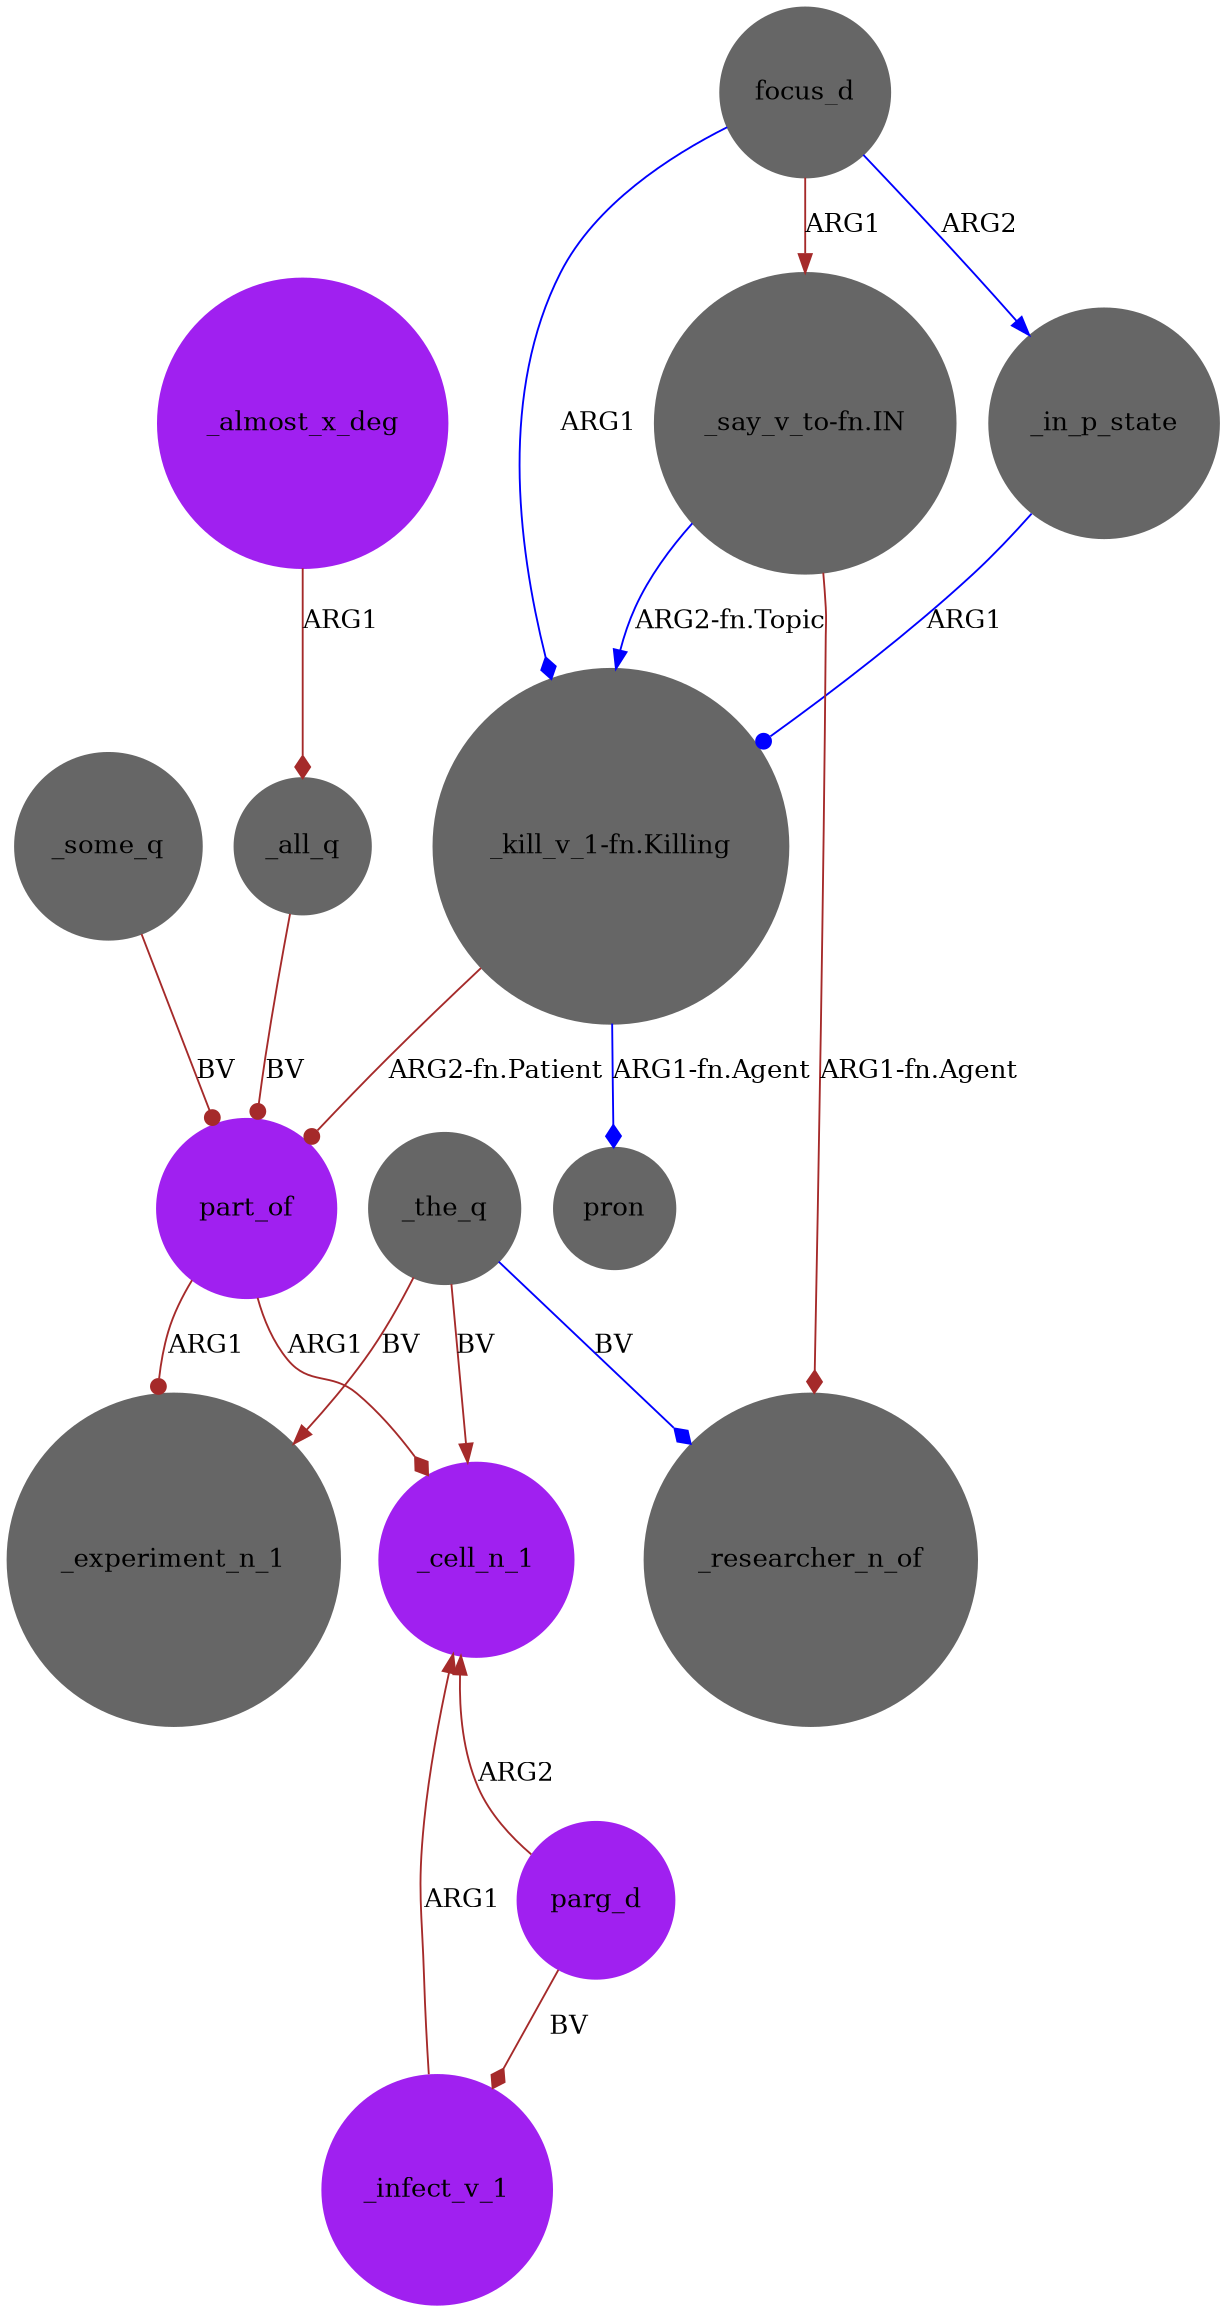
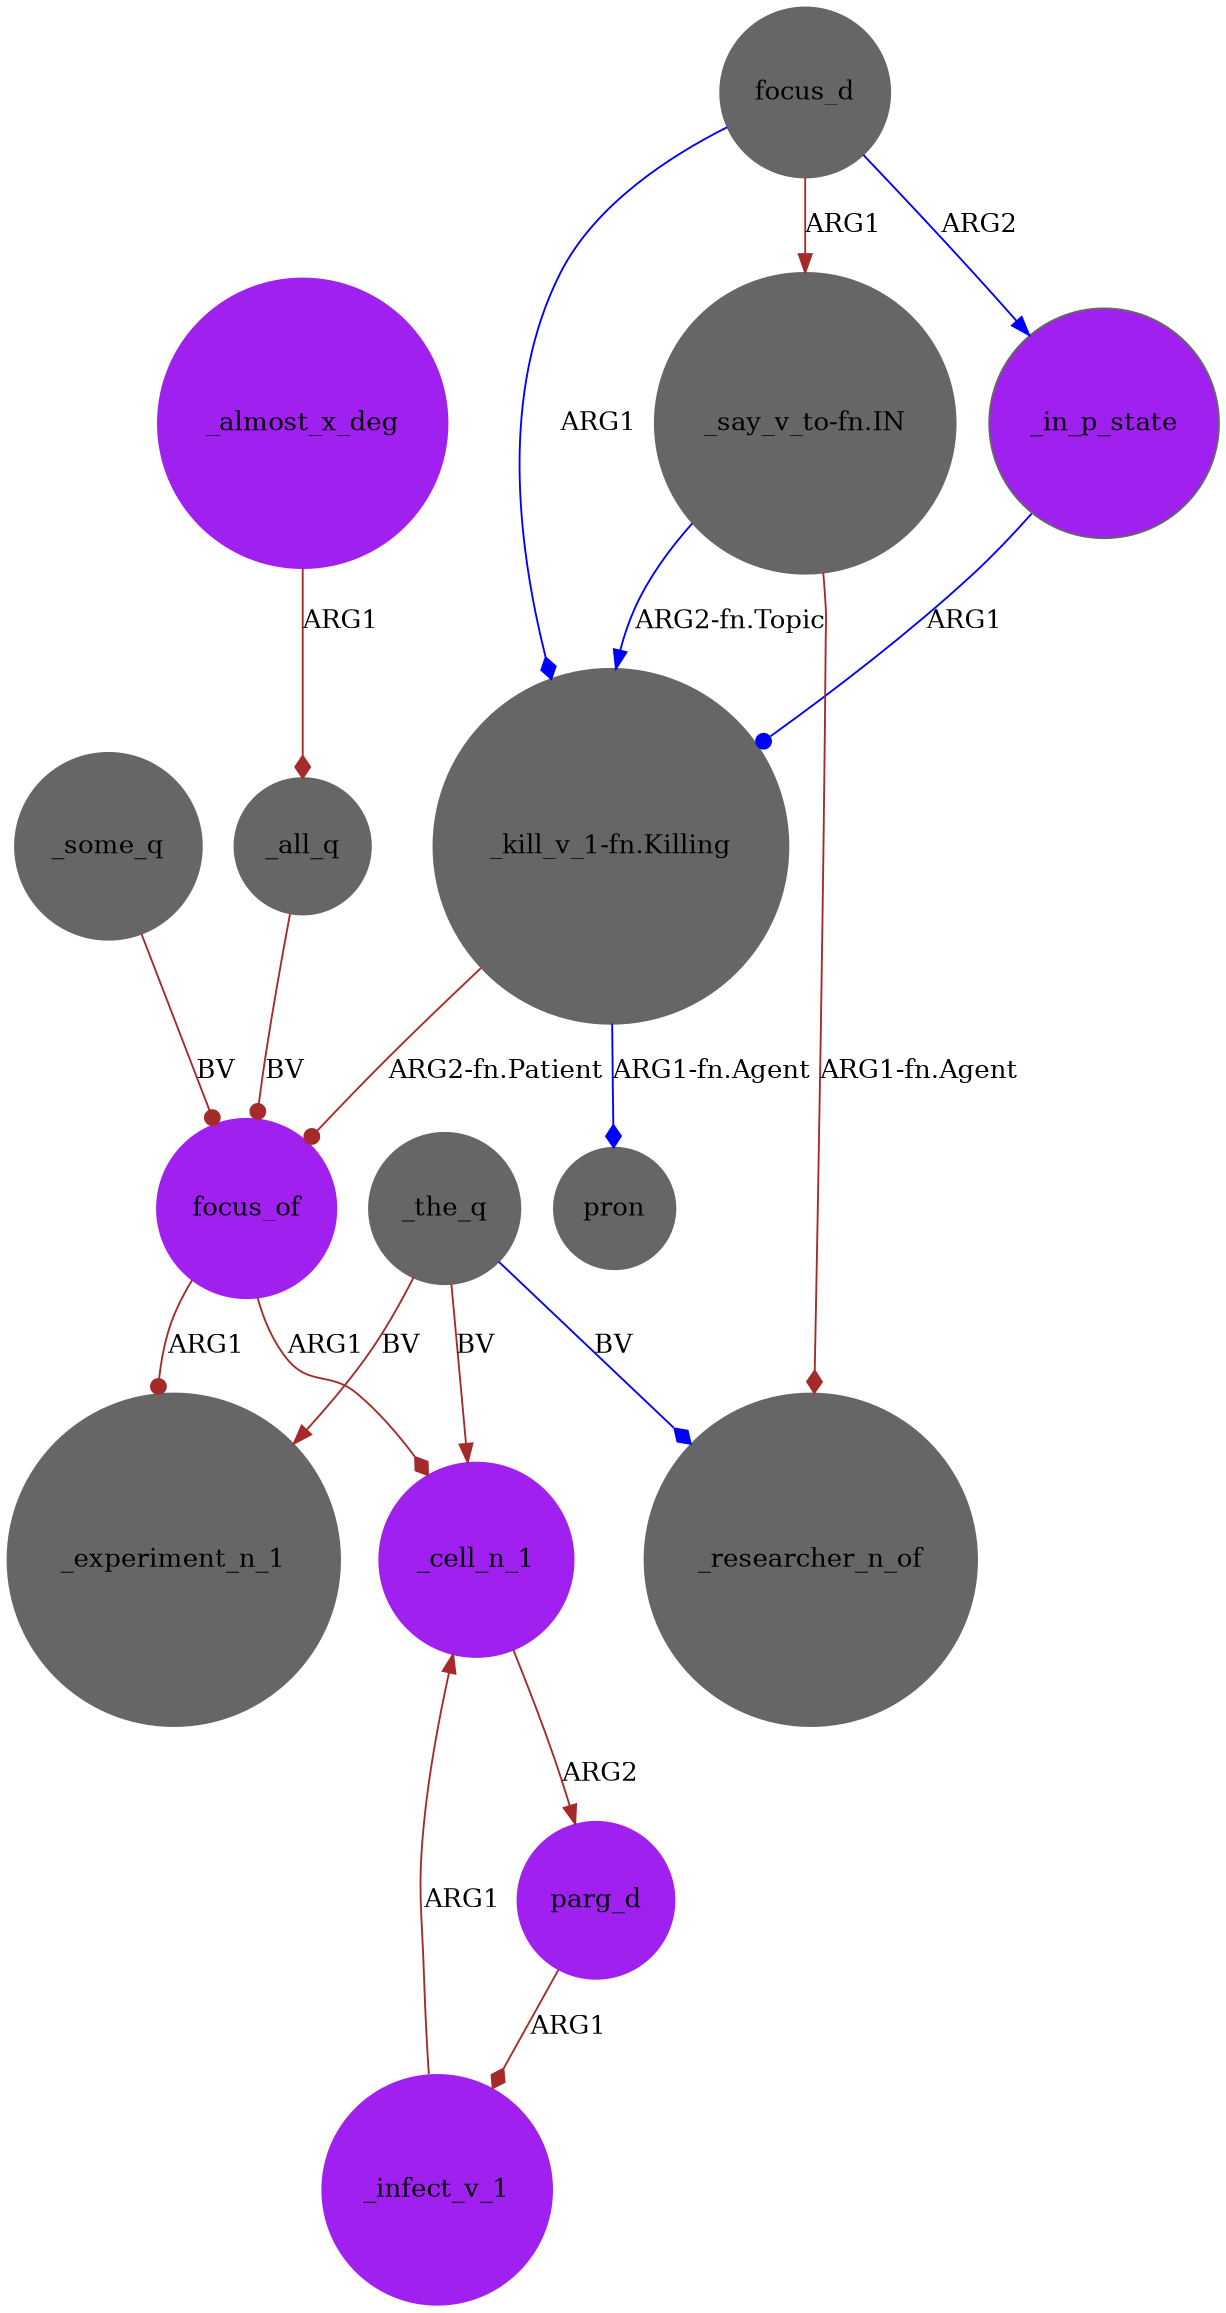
node "_in_p_state": fillcolor gray40 -> purple
node "part_of": label "part_of" -> "focus_of"
edge "parg_d" -> "_cell_n_1": reversed
edge "parg_d" -> "_infect_v_1": label "BV" -> "ARG1"
